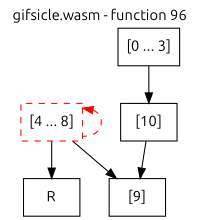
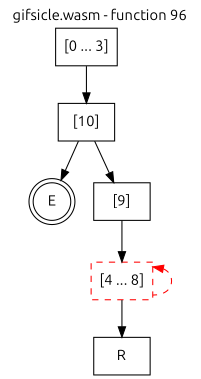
edge "[4 ... 8]" -> "[9]": reversed
node "E": added
